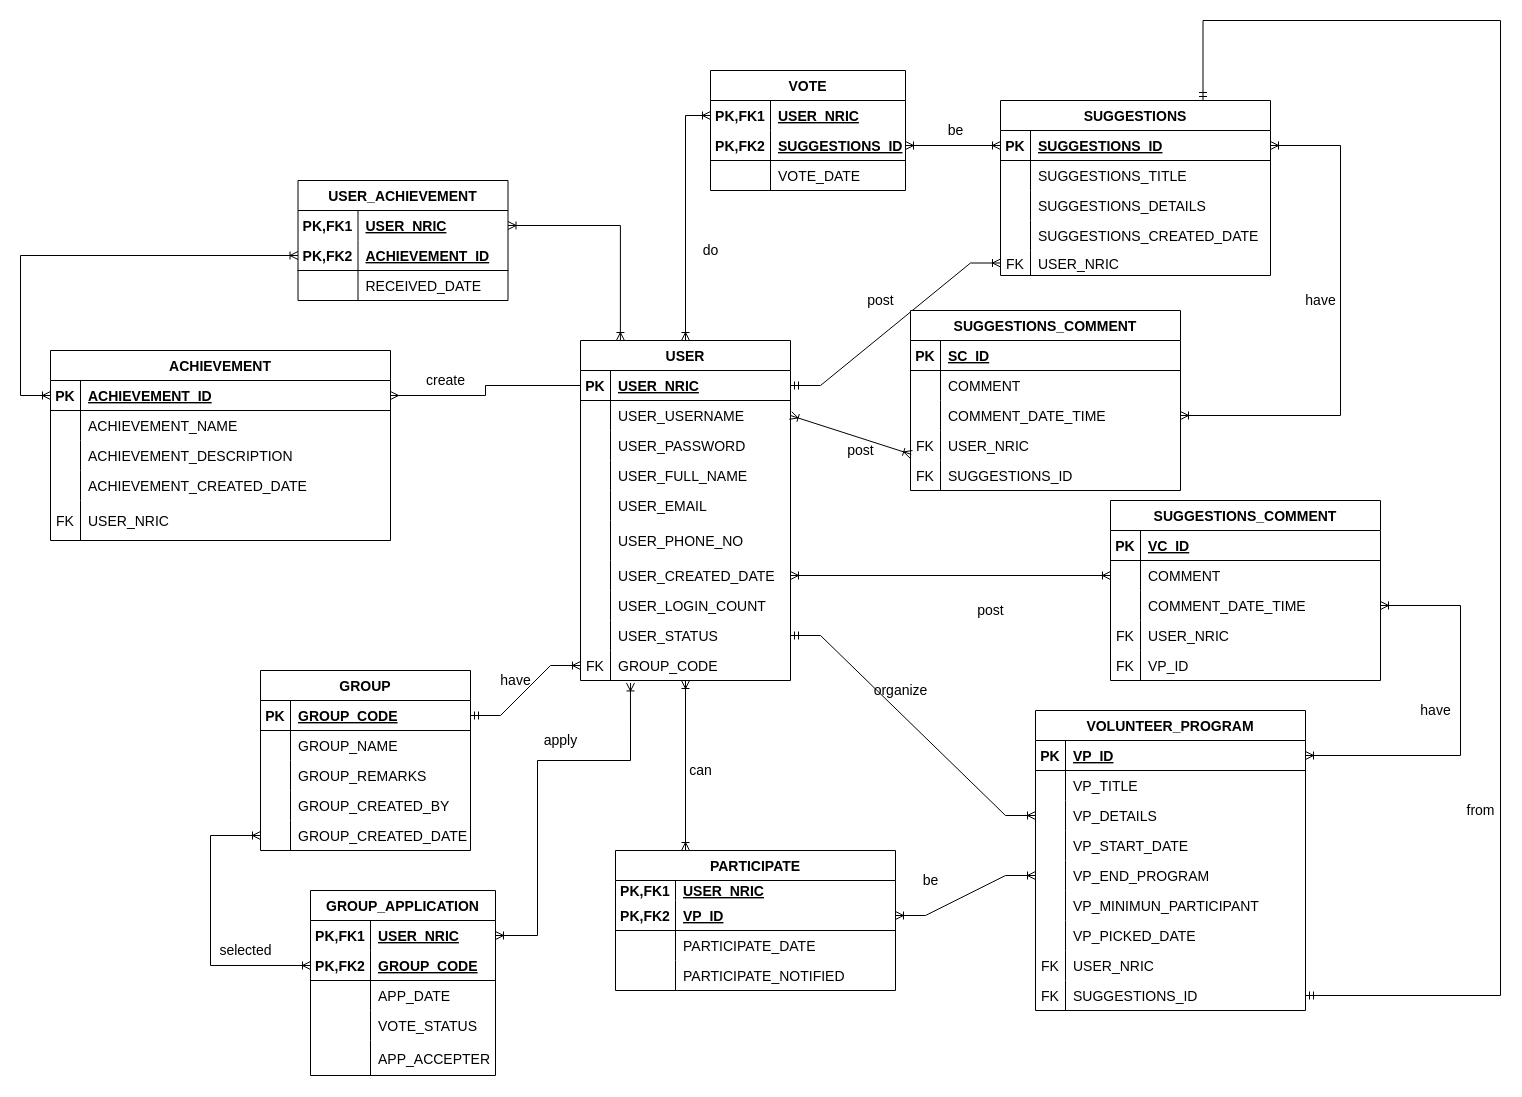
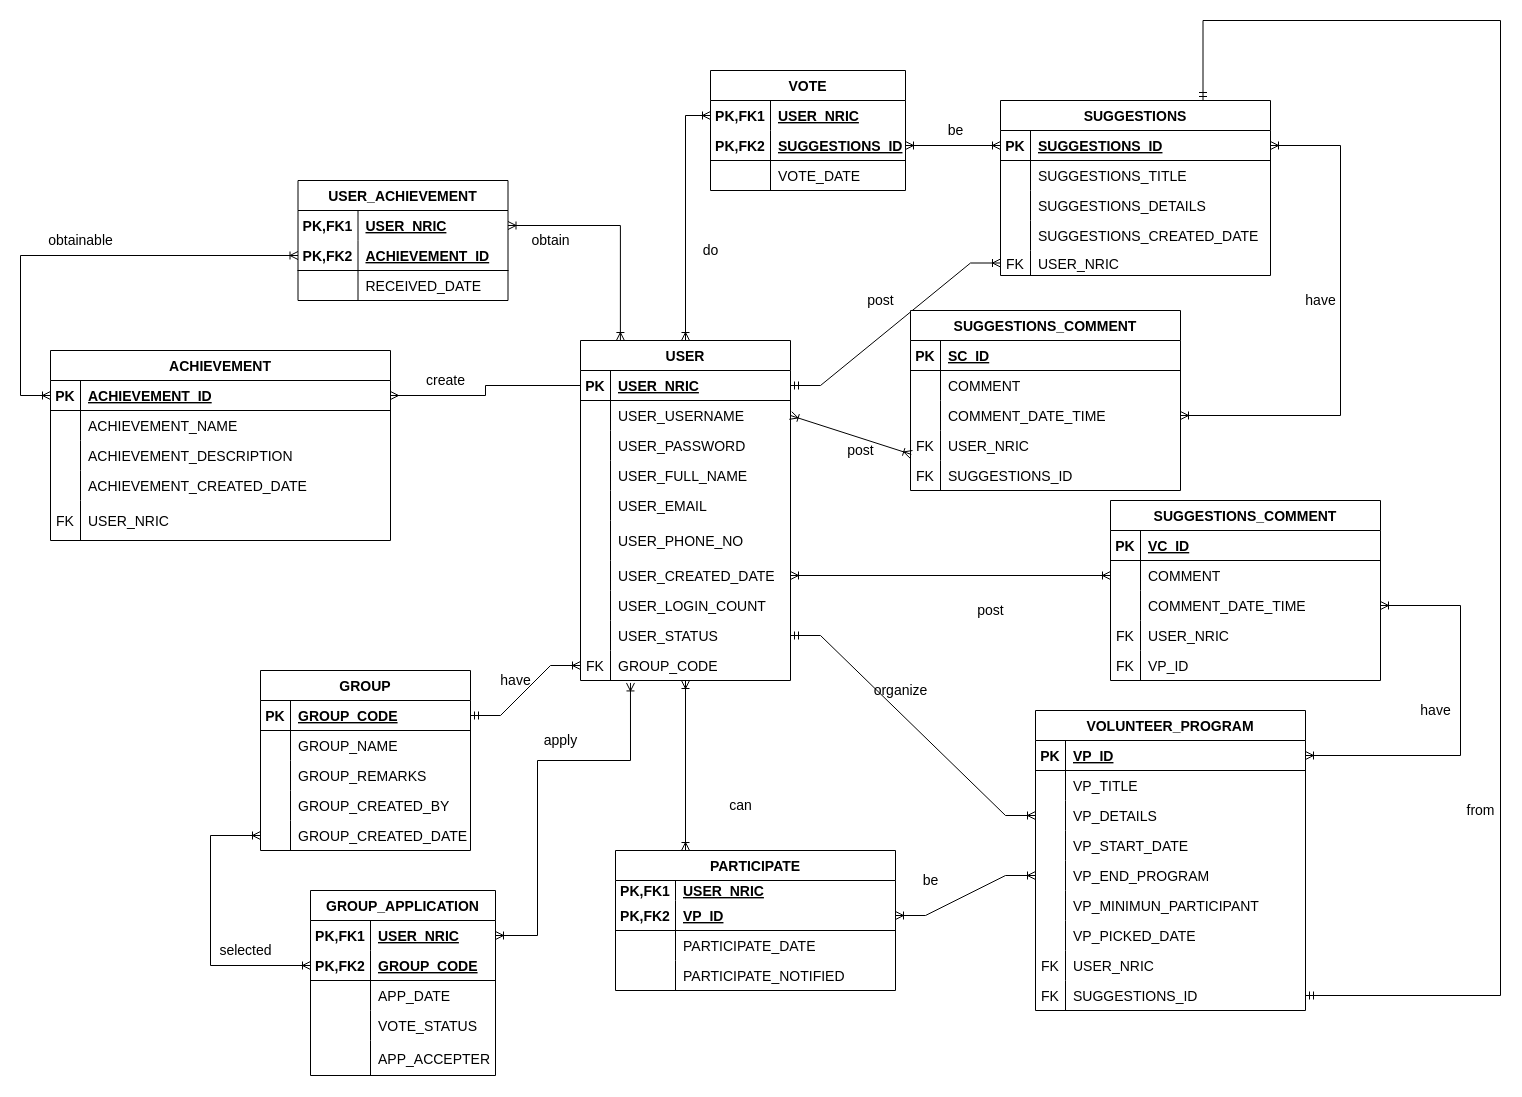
node "obtainable": added
node "obtain": added
node "can": moved (701, 771) -> (741, 806)
